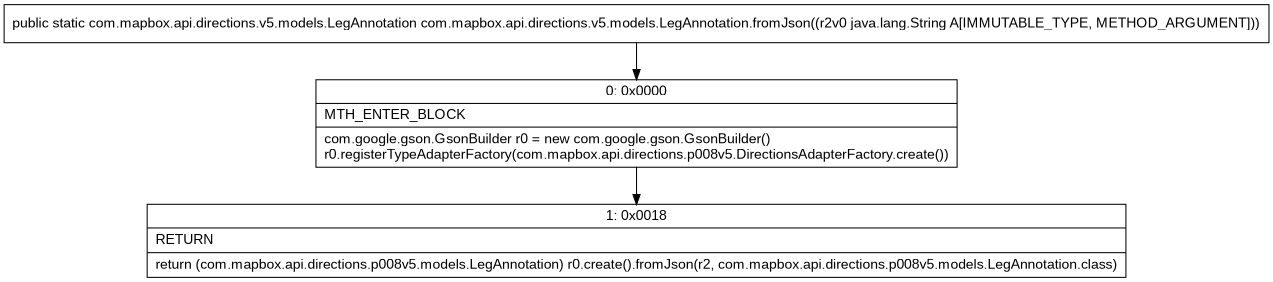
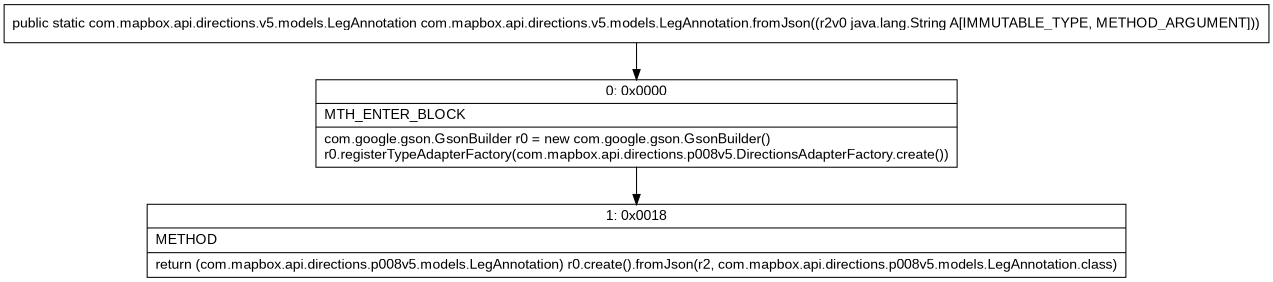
node "1: 0x0018": text "RETURN" -> "METHOD"
